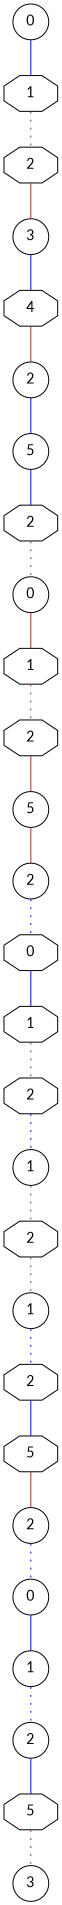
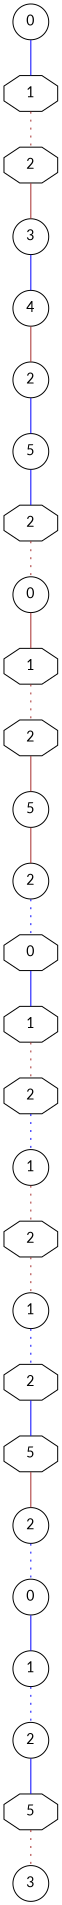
node "4": shape octagon -> circle
